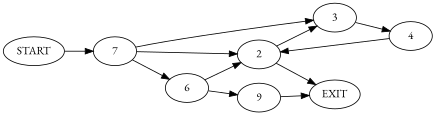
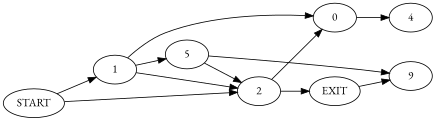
node "3": label "3" -> "0"
edge "4" -> "2": now "START" -> "2"
node "7": label "7" -> "1"
node "6": label "6" -> "5"
edge "9" -> "EXIT": reversed
